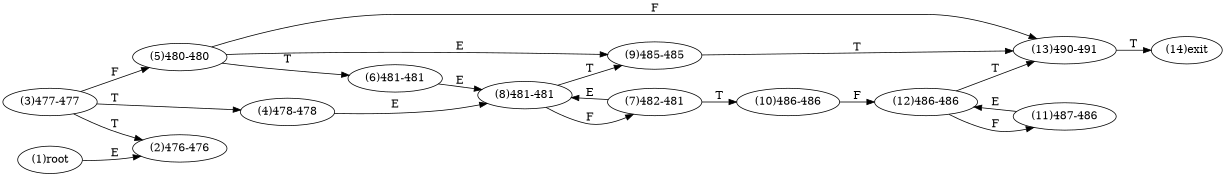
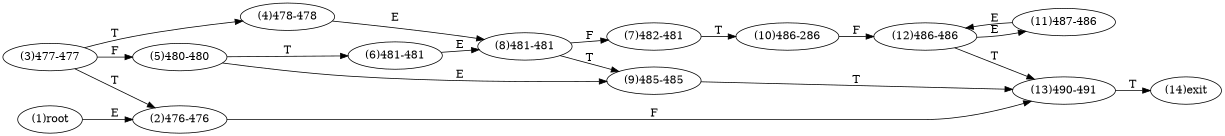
edge "(5)480-480" -> "(13)490-491": now "(2)476-476" -> "(13)490-491"
edge "(7)482-481" -> "(8)481-481": removed, label "E"
node "(10)486-486": label "(10)486-486" -> "(10)486-286"
edge "(12)486-486" -> "(11)487-486": label "F" -> "E"
